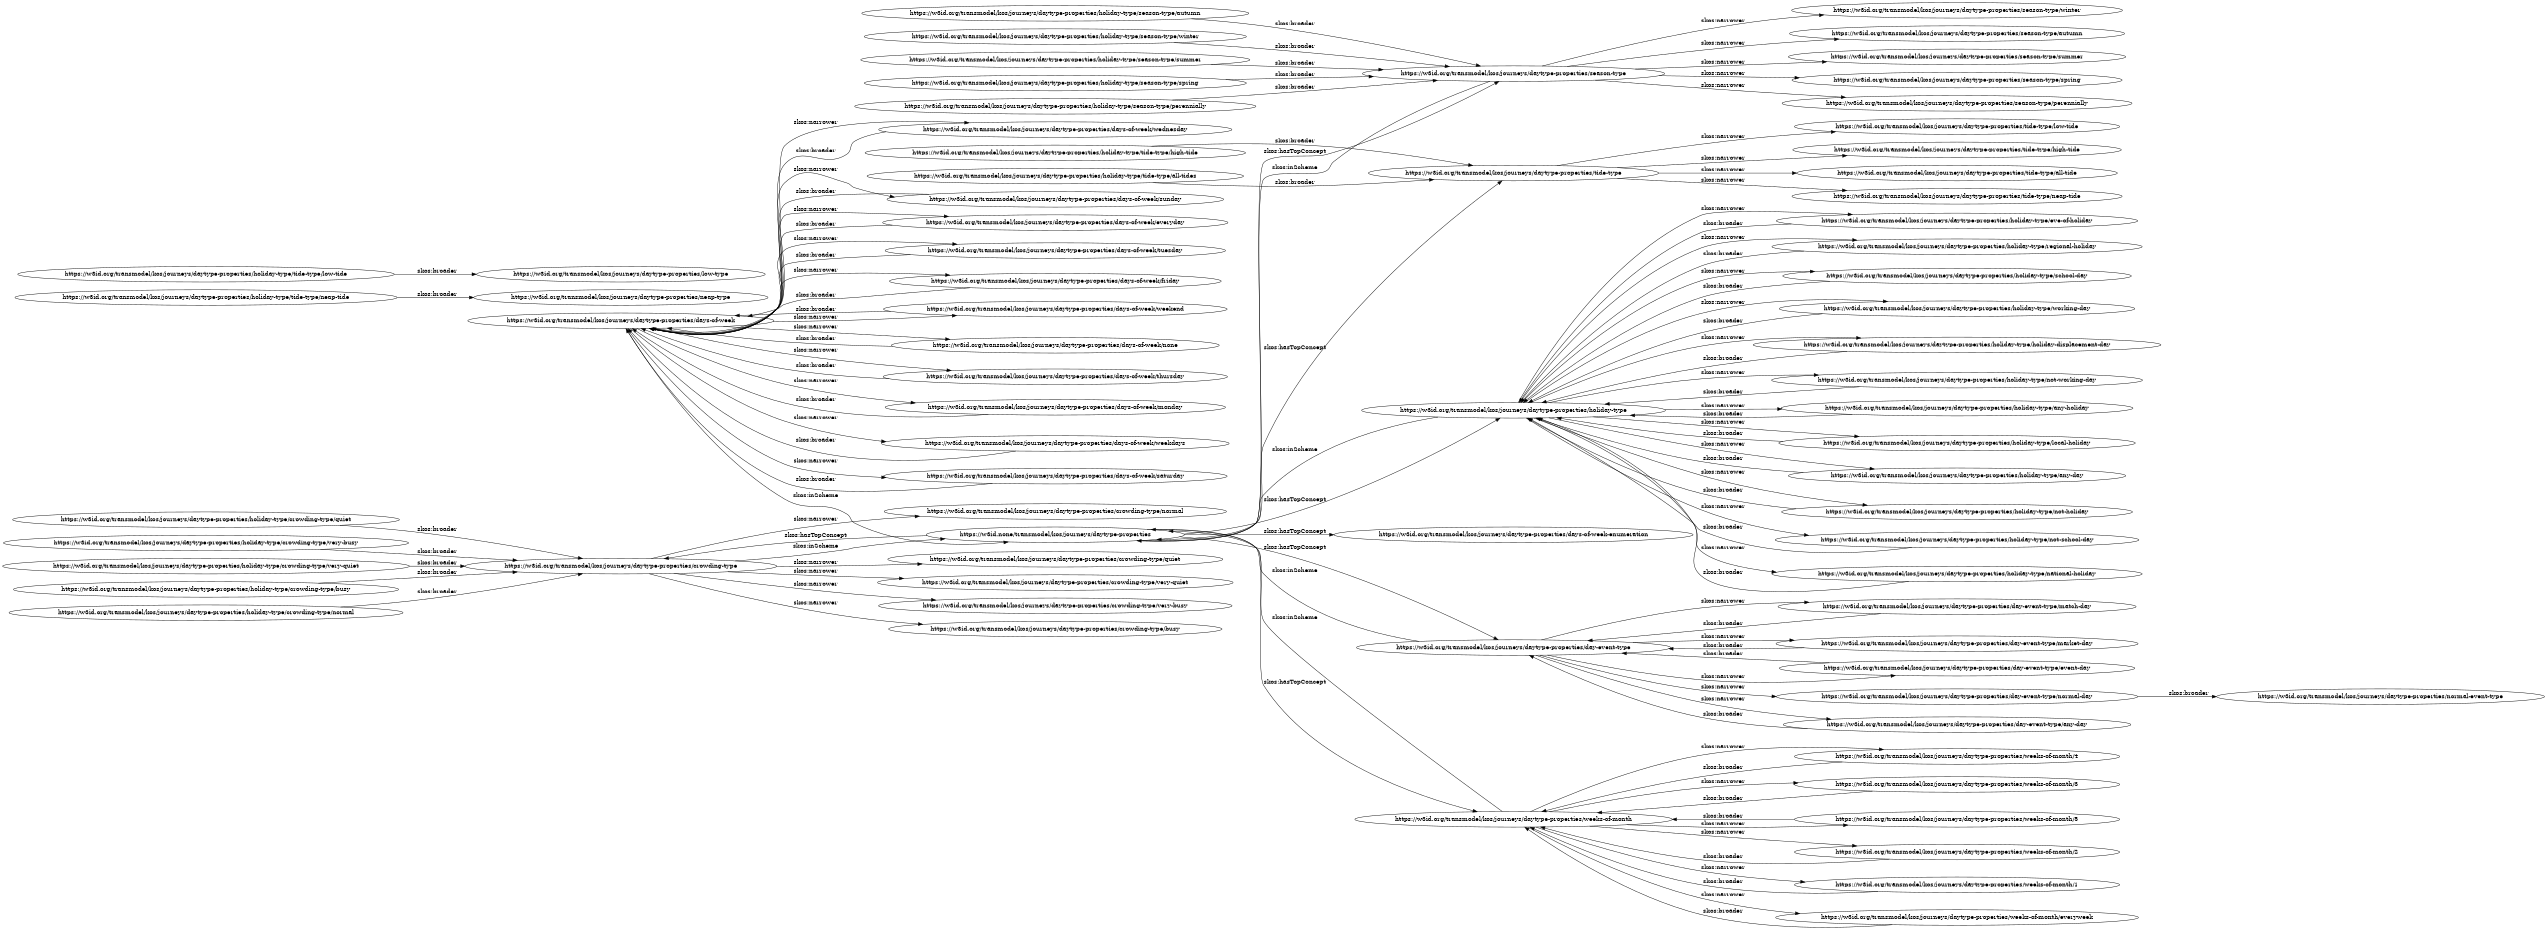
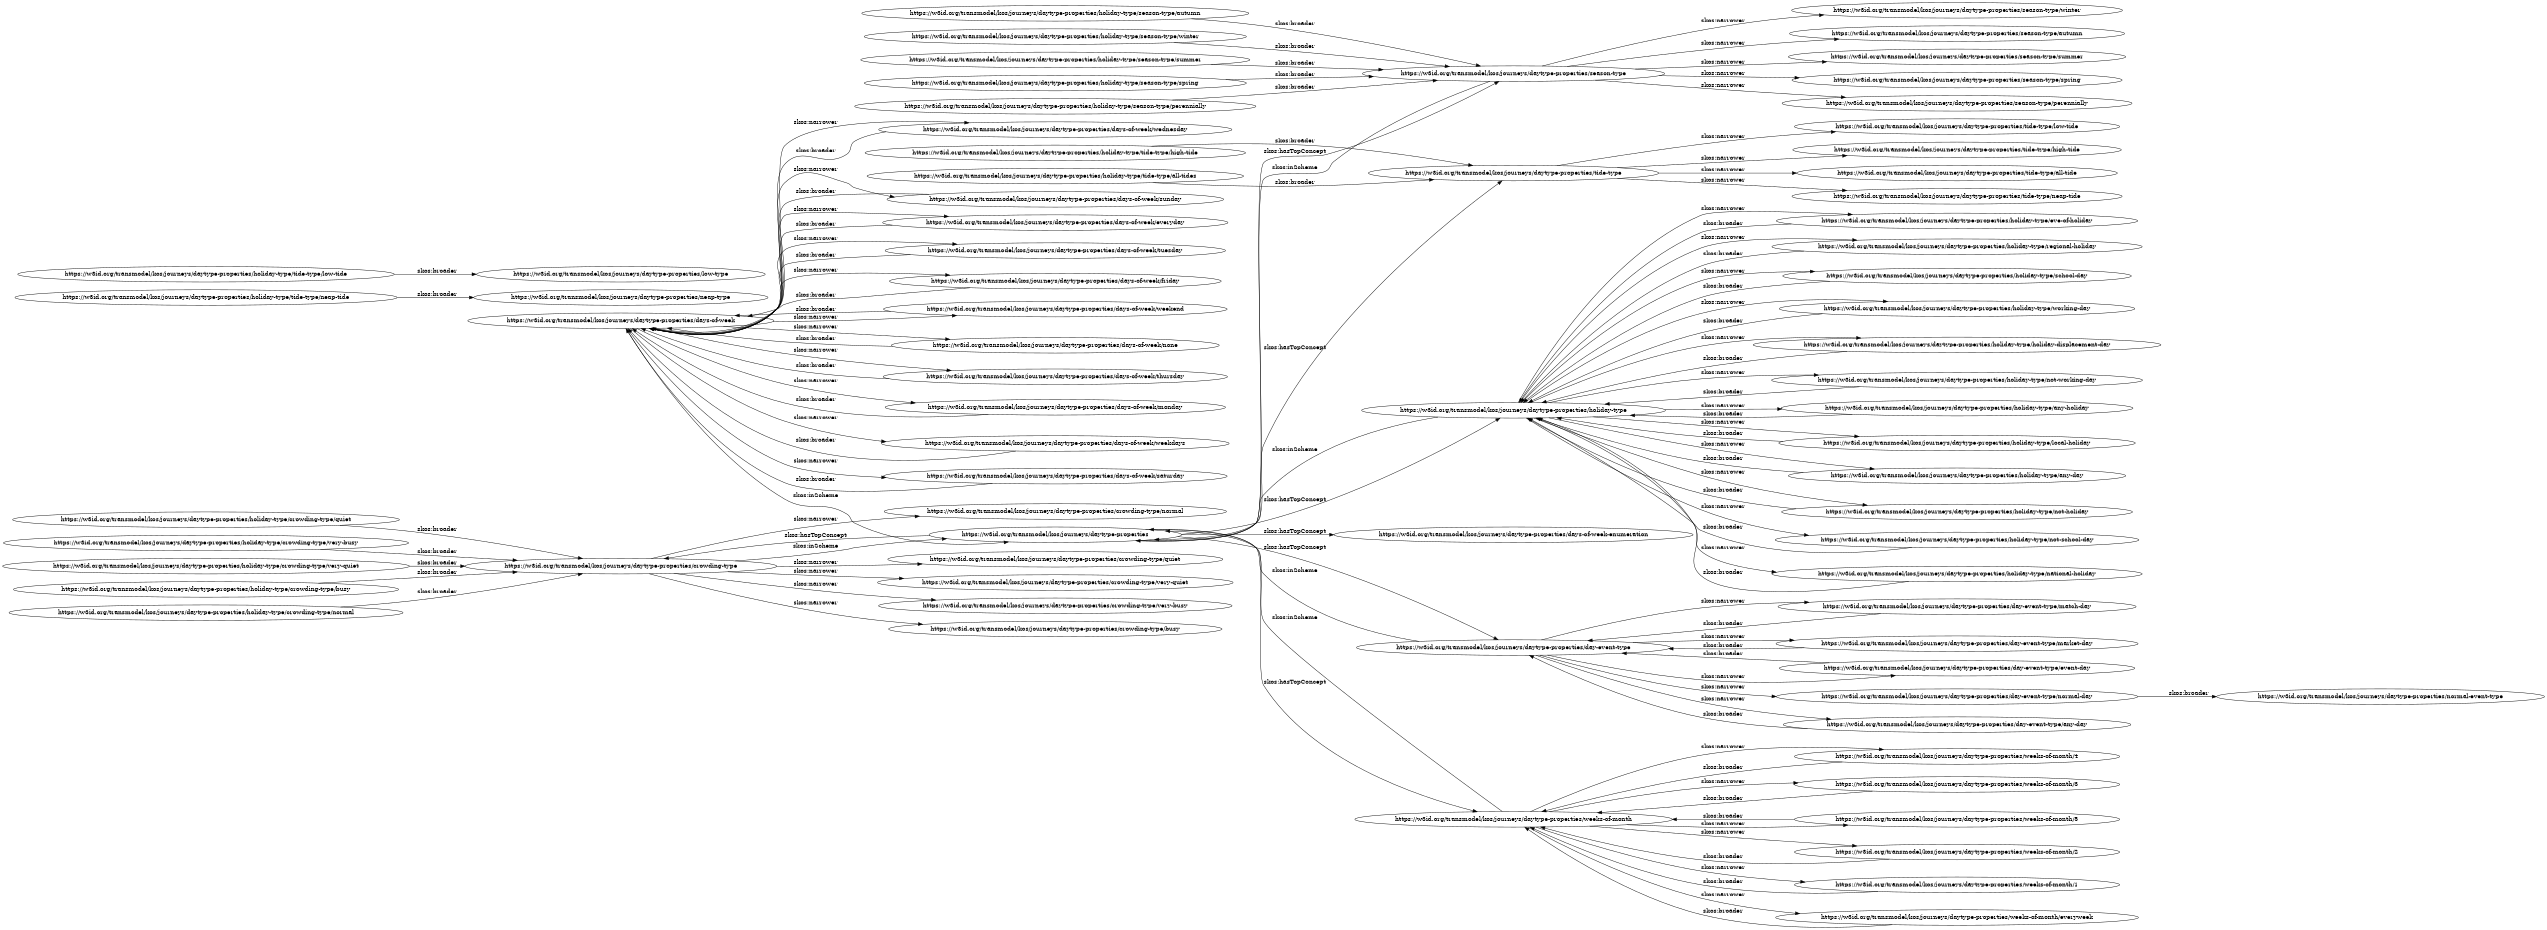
node "https://w3id.none/transmodel/kos/journeys/daytype-properties": label "https://w3id.none/transmodel/kos/journeys/daytype-properties" -> "https://w3id.org/transmodel/kos/journeys/daytype-properties"
